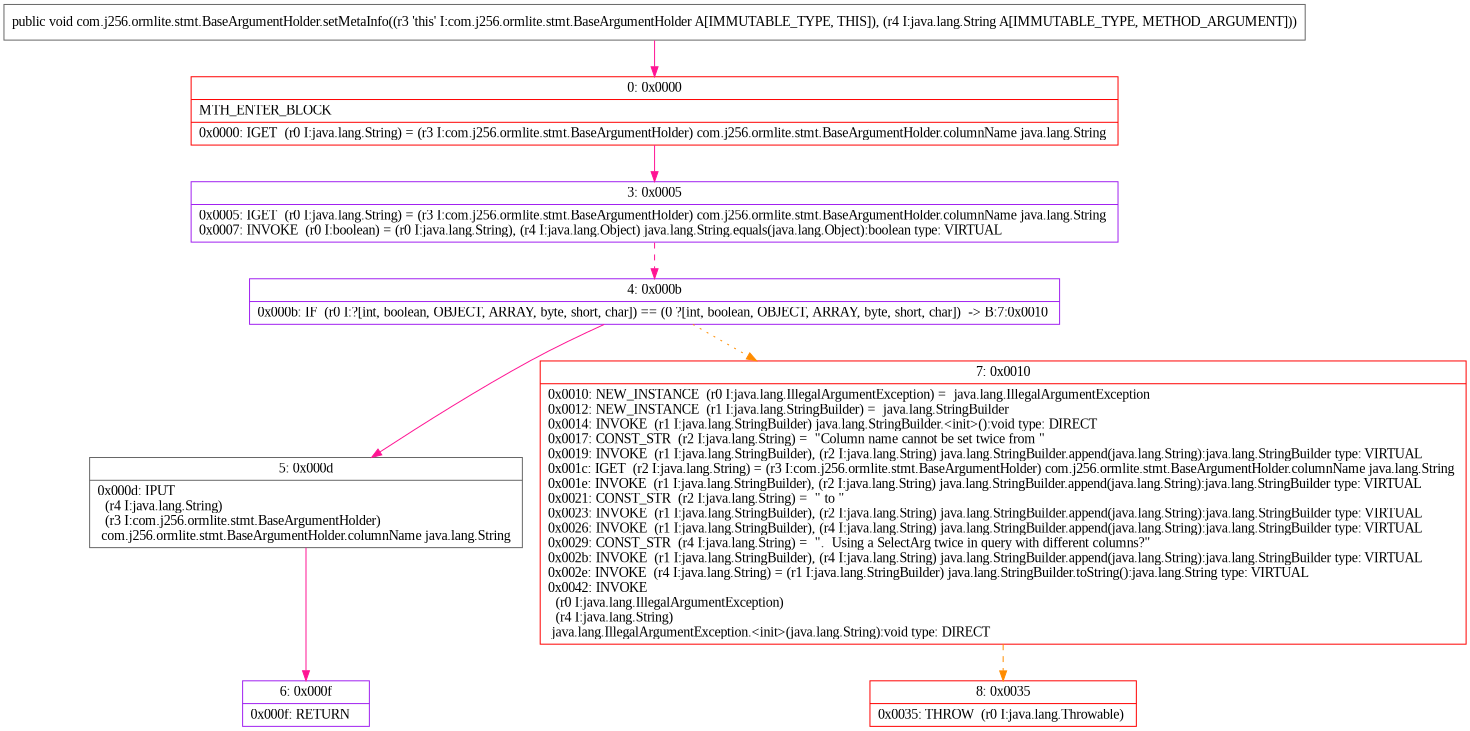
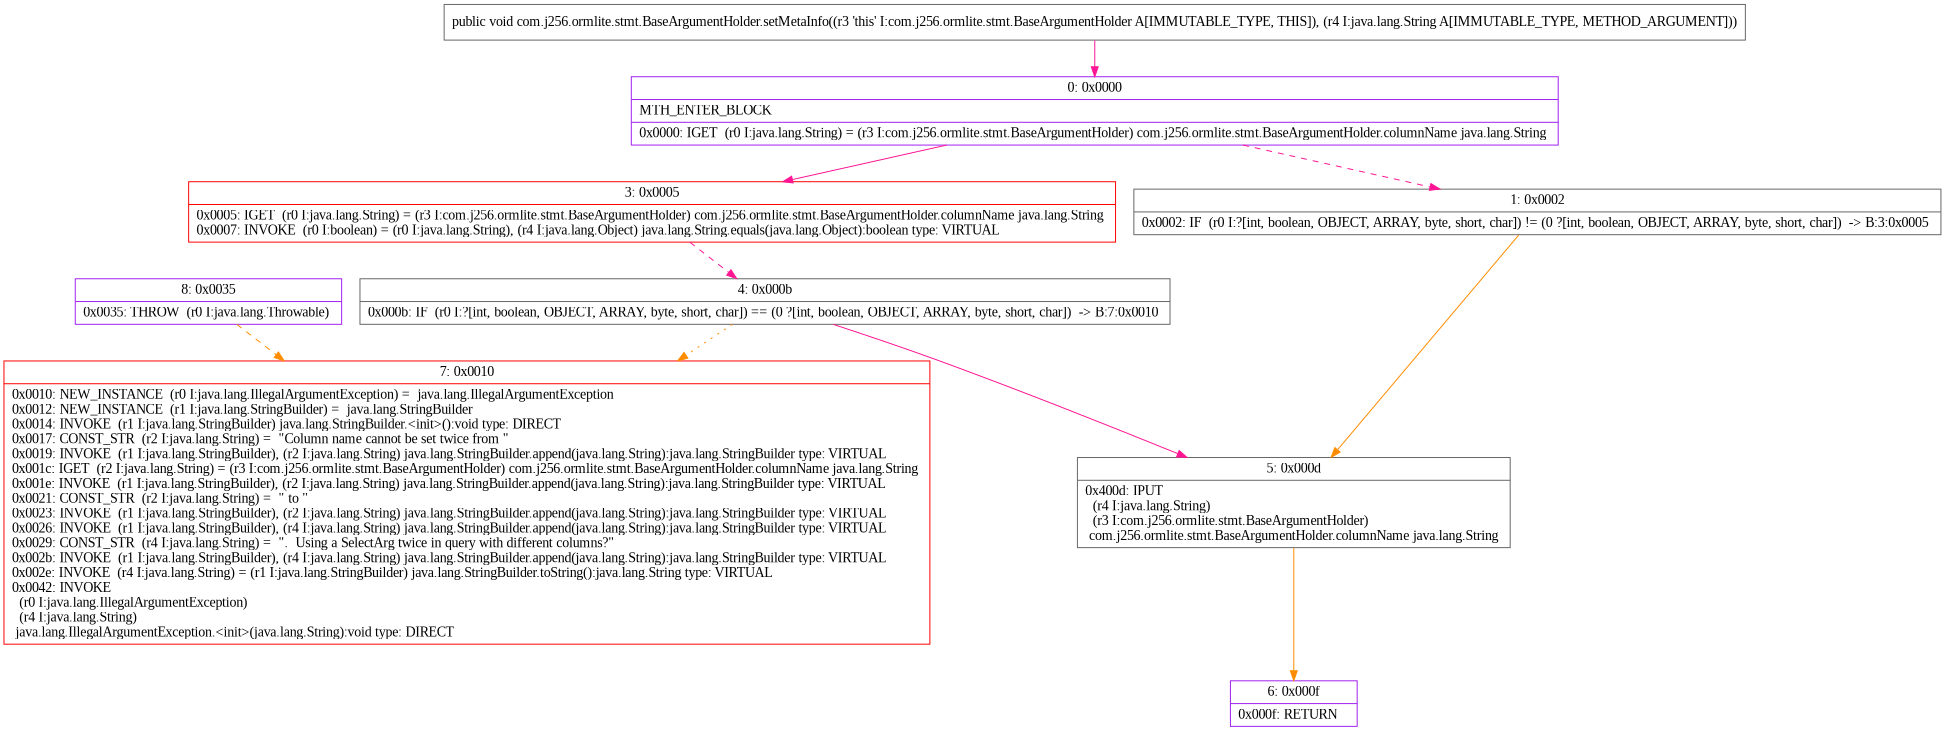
node "0: 0x0000": color red -> purple
node "3: 0x0005": color purple -> red
node "1: 0x0002": added
node "4: 0x000b": color purple -> gray40
node "5: 0x000d": text "0x000d: IPUT" -> "0x400d: IPUT"
edge "5: 0x000d" -> "6: 0x000f": color deeppink -> darkorange
edge "7: 0x0010" -> "8: 0x0035": reversed
node "8: 0x0035": color red -> purple
